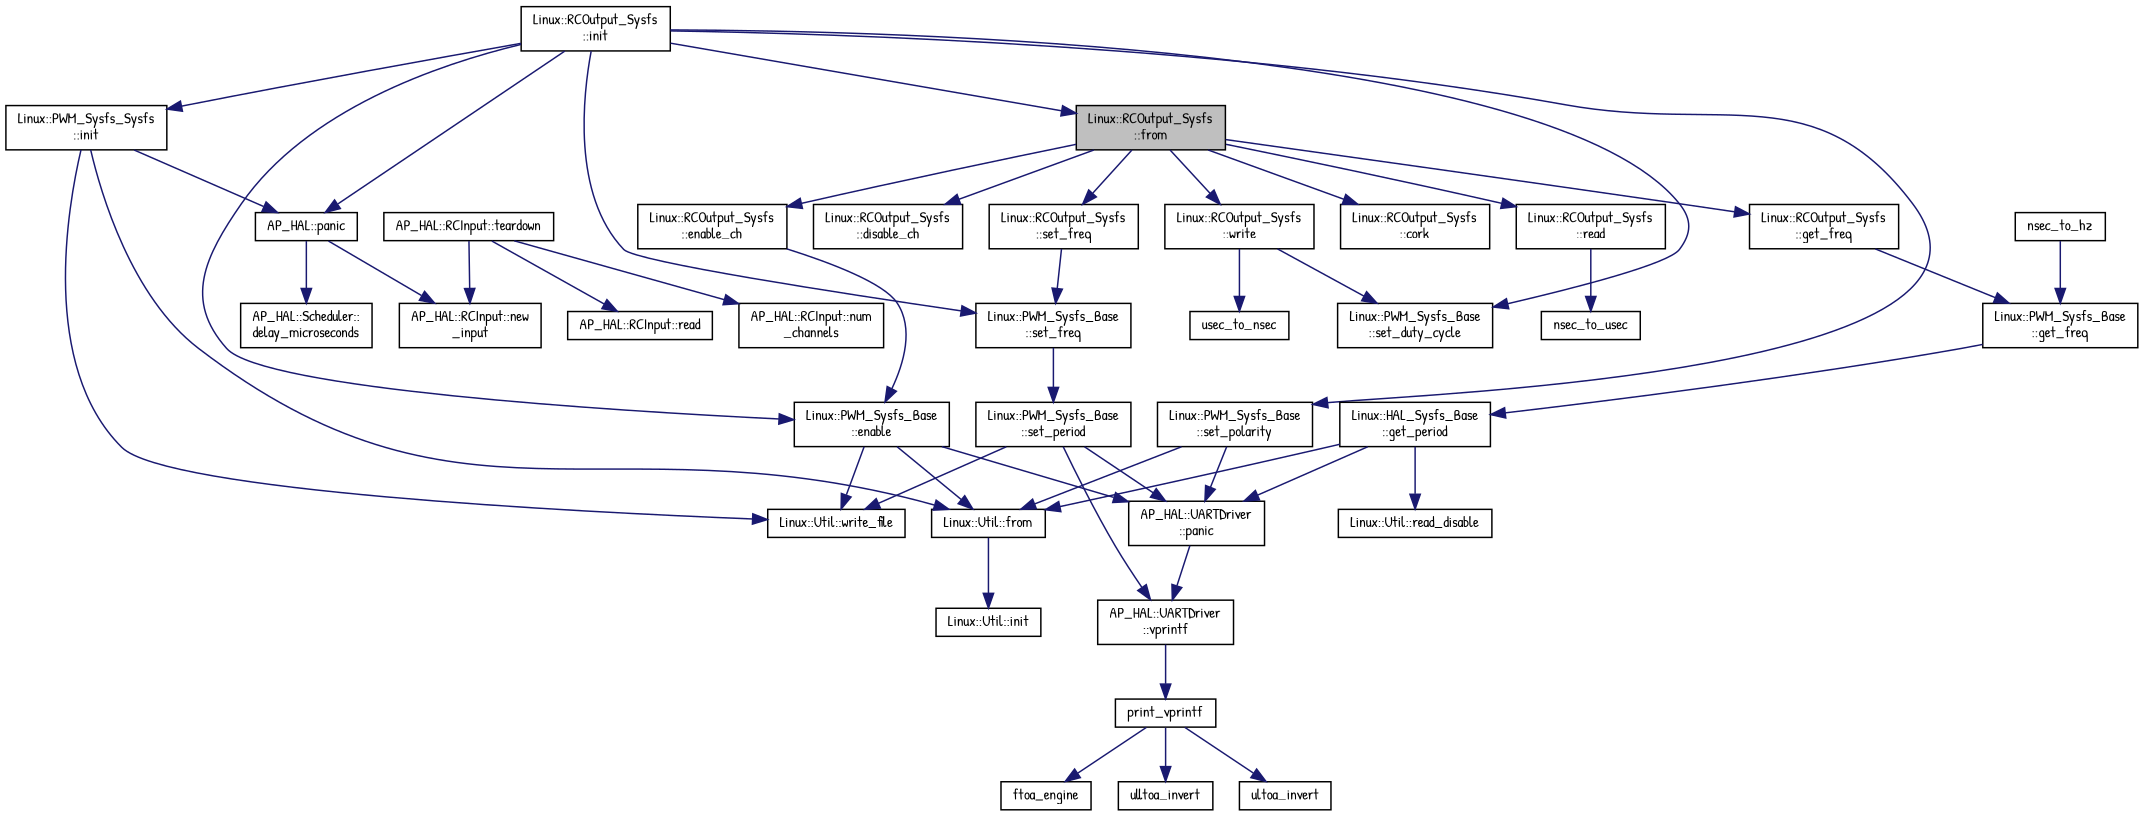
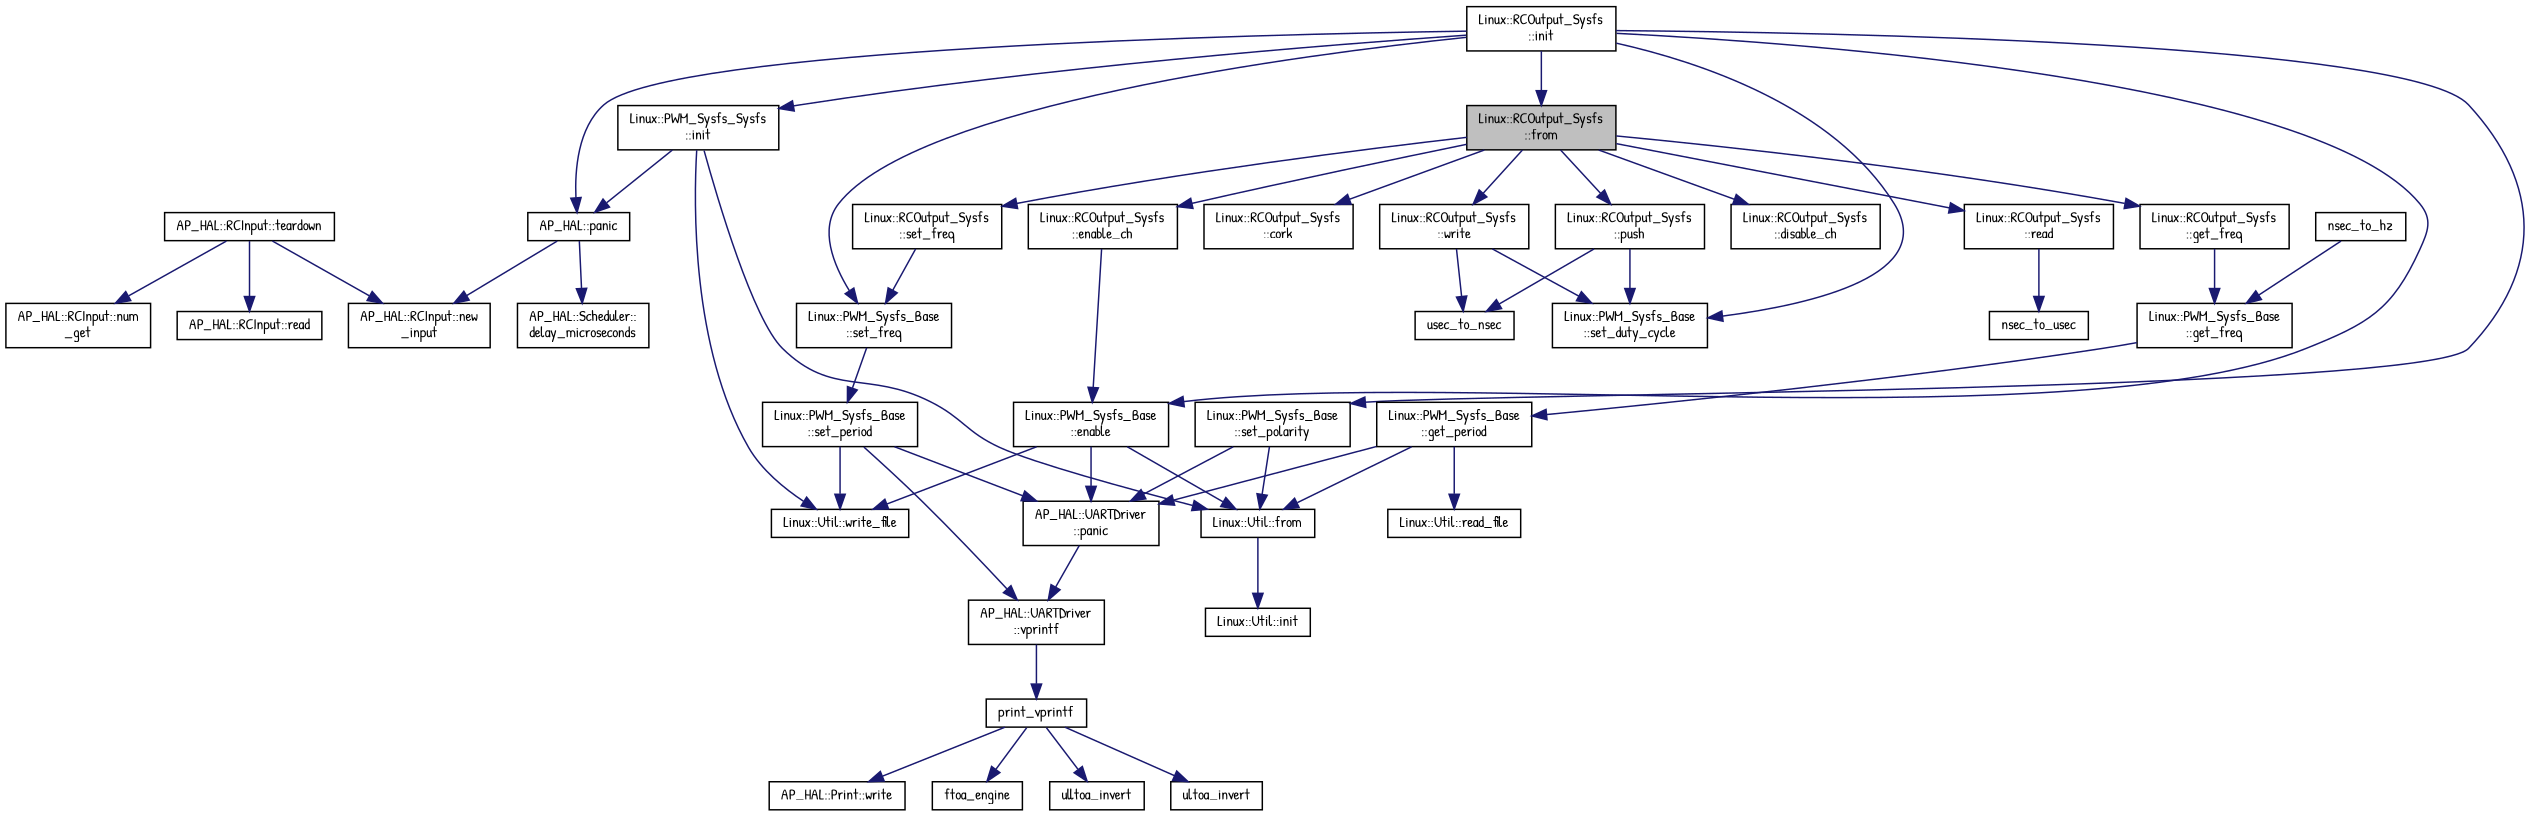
node "Linux::RCOutput_Sysfs ::push": added
node "AP_HAL::RCInput::num _channels": label "AP_HAL::RCInput::num _channels" -> "AP_HAL::RCInput::num _get"
node "Linux::HAL_Sysfs_Base ::get_period": label "Linux::HAL_Sysfs_Base ::get_period" -> "Linux::PWM_Sysfs_Base ::get_period"
node "Linux::Util::read_disable": label "Linux::Util::read_disable" -> "Linux::Util::read_file"
node "AP_HAL::Print::write": added
